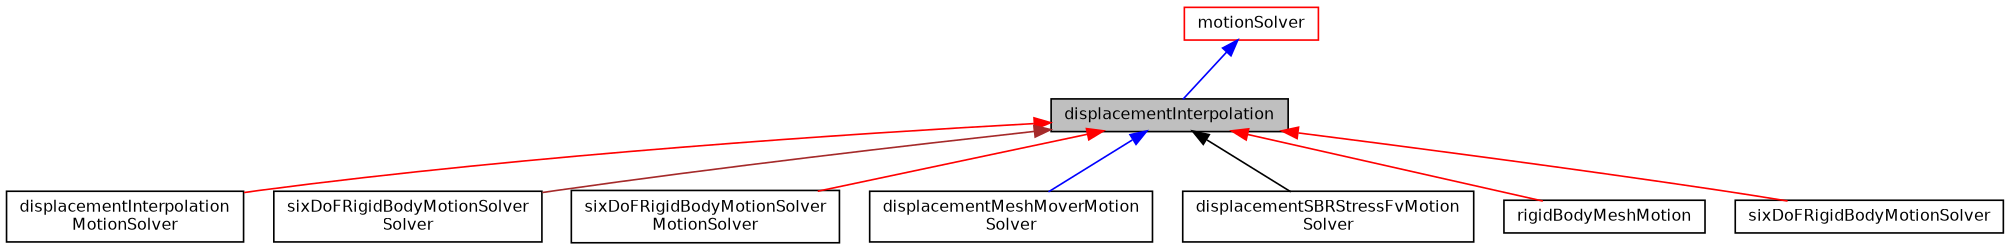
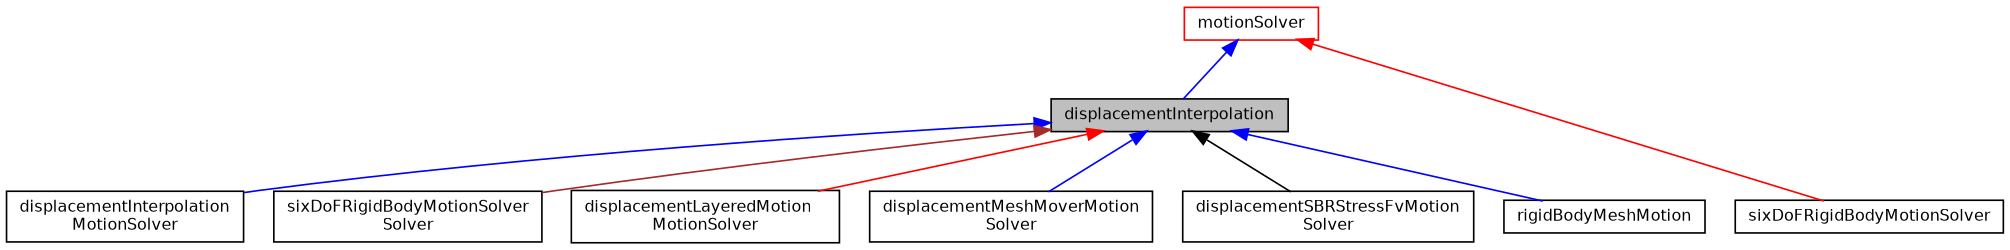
edge "displacementInterpolation MotionSolver" -> "displacementInterpolation": color red -> blue
edge "sixDoFRigidBodyMotionSolver" -> "displacementInterpolation": now "sixDoFRigidBodyMotionSolver" -> "motionSolver"
edge "rigidBodyMeshMotion" -> "displacementInterpolation": color red -> blue
node "sixDoFRigidBodyMotionSolver MotionSolver": label "sixDoFRigidBodyMotionSolver MotionSolver" -> "displacementLayeredMotion MotionSolver"
